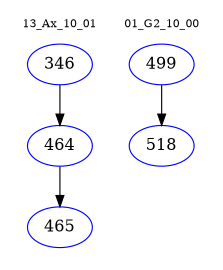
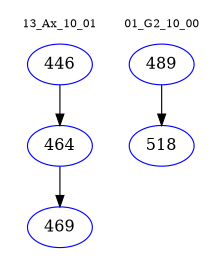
node "346": label "346" -> "446"
node "499": label "499" -> "489"
node "465": label "465" -> "469"
